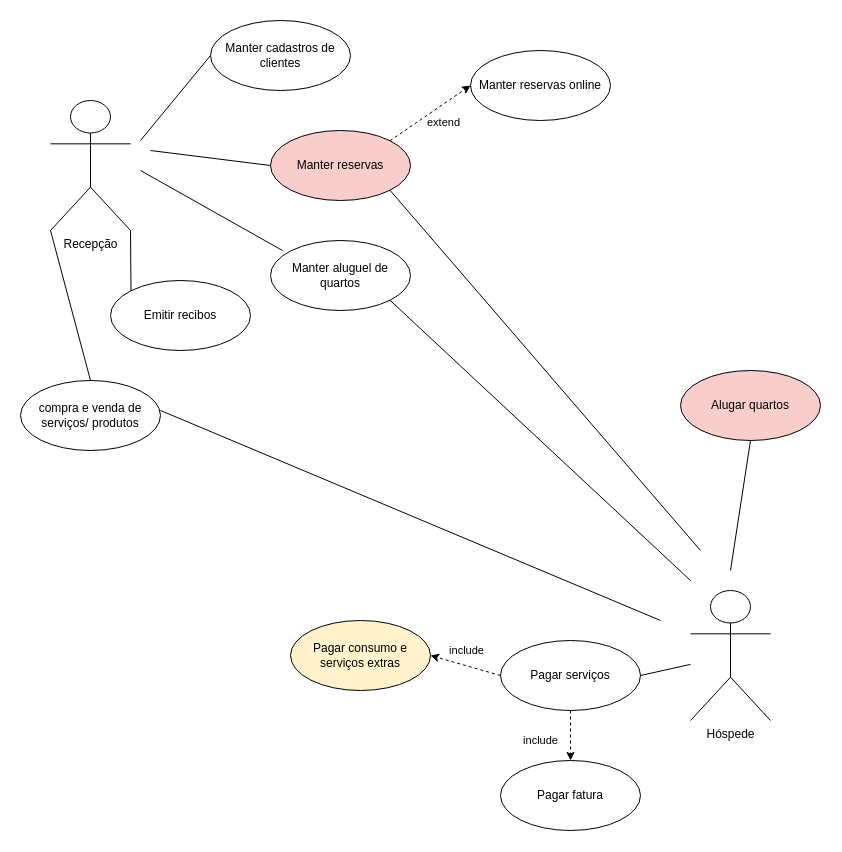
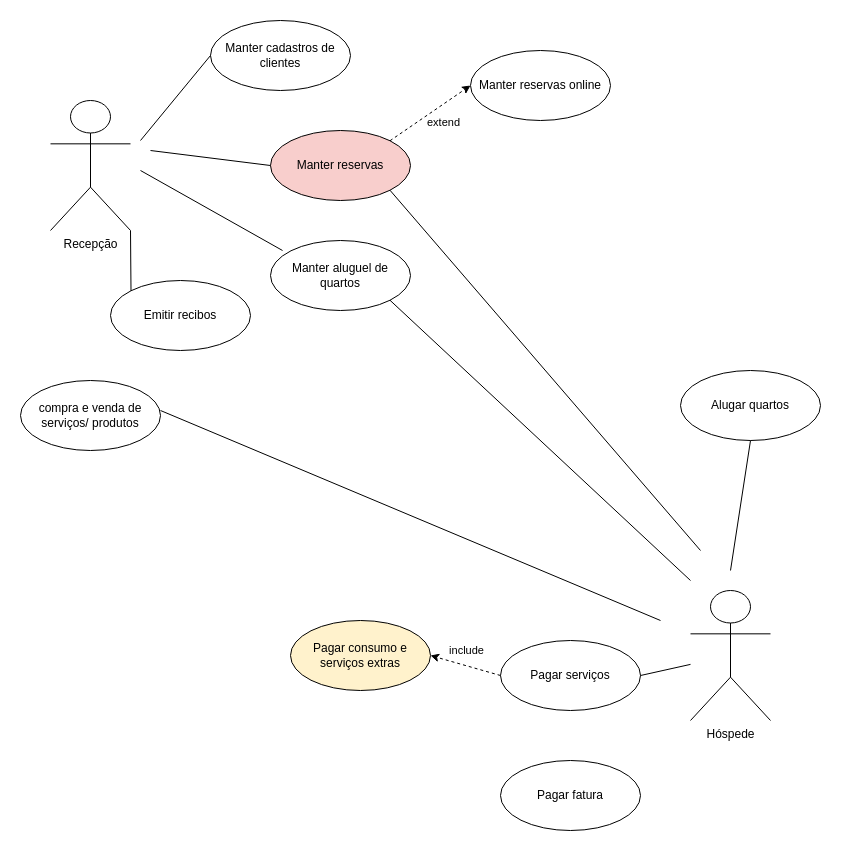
edge "Recepção" -- "compra e venda de serviços/ produtos": removed
node "Alugar quartos": fillcolor #f8cecc -> #ffffff
edge "Pagar serviços" -> "Pagar fatura": removed, label "include"
